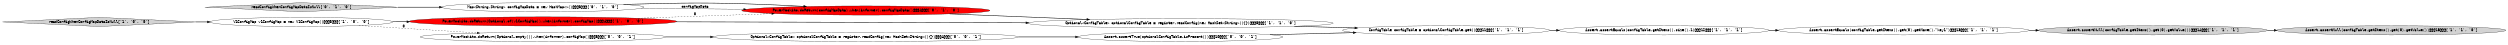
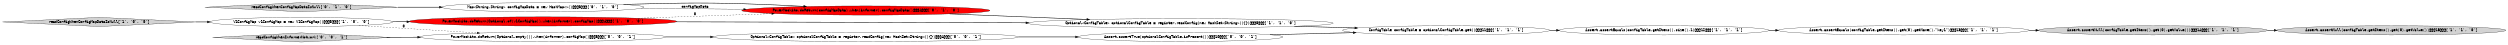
node "readConfigWhenInformerNotwork['0', '0', '1']": added
